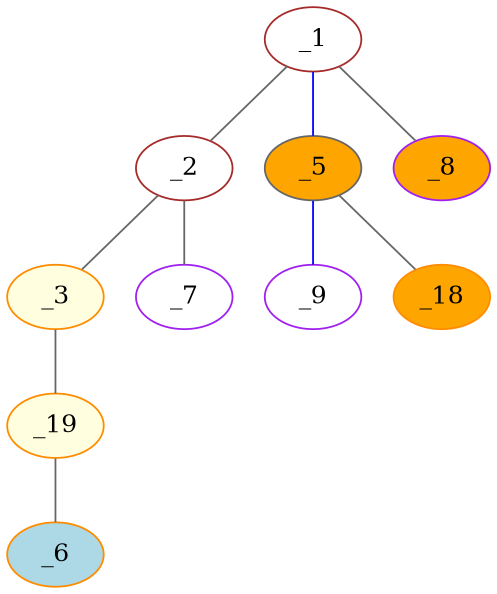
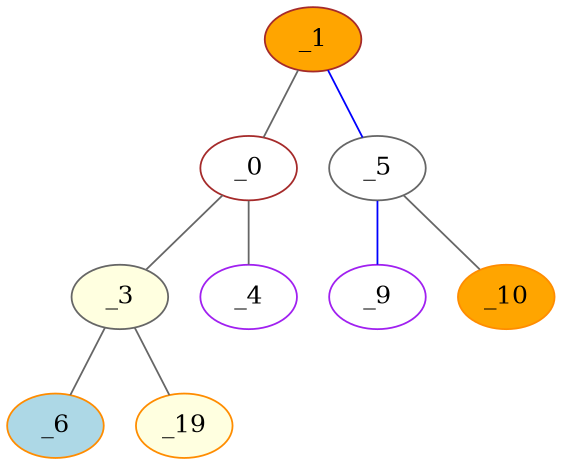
node "_1": fillcolor white -> orange
node "_2": label "_2" -> "_0"
node "_5": fillcolor orange -> white
node "_8": removed
node "_3": color darkorange -> gray40
node "_7": label "_7" -> "_4"
node "_18": label "_18" -> "_10"
edge "_19" -- "_6": now "_3" -- "_6"
